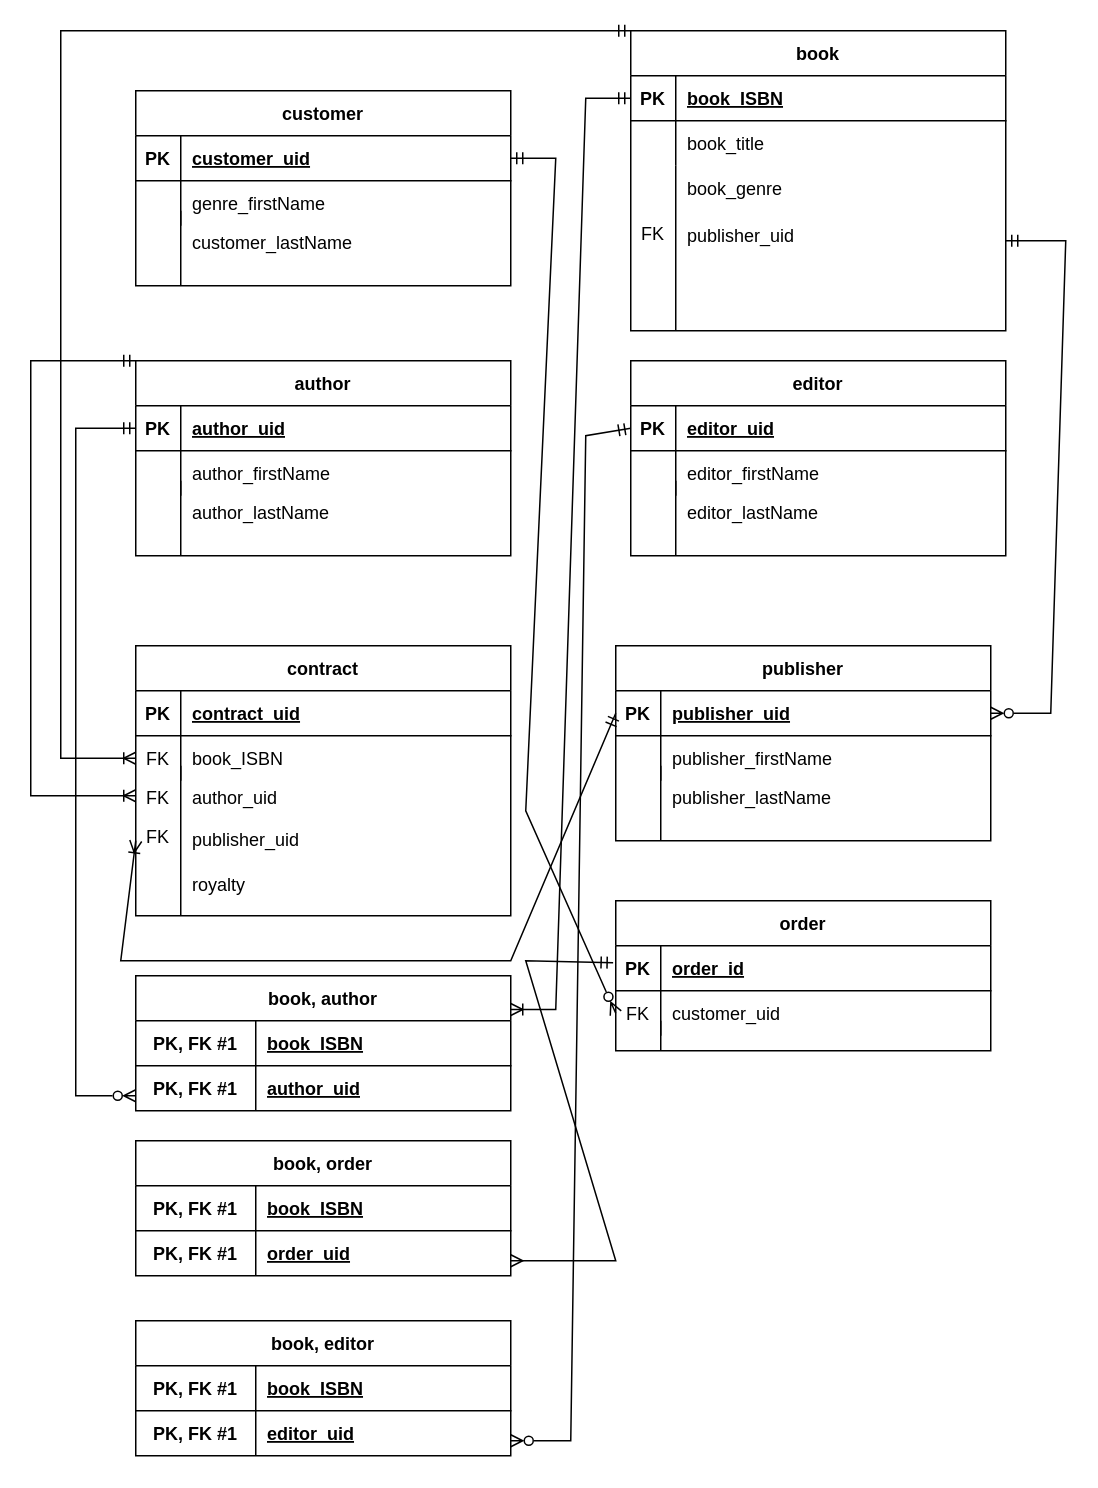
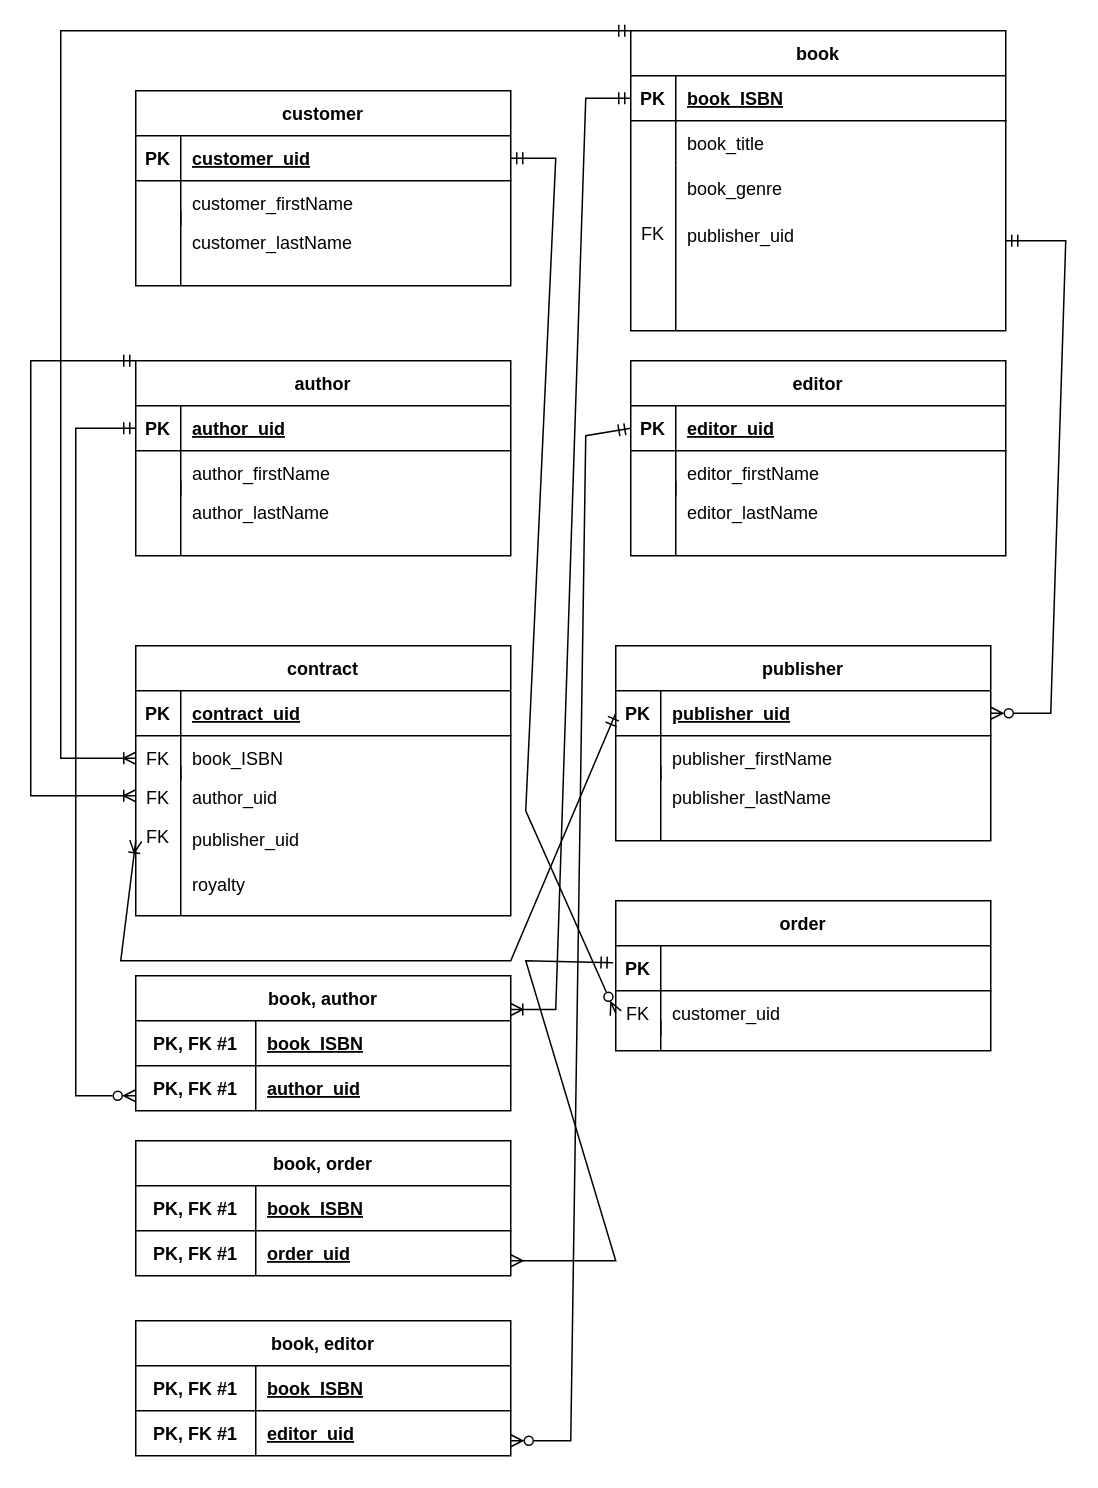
node "genre_firstName": label "genre_firstName" -> "customer_firstName"
node "order_id": removed
